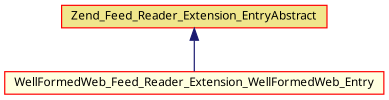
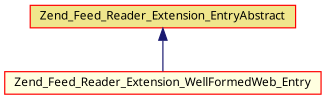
node "WellFormedWeb_Feed_Reader_Extension_WellFormedWeb_Entry": label "WellFormedWeb_Feed_Reader_Extension_WellFormedWeb_Entry" -> "Zend_Feed_Reader_Extension_WellFormedWeb_Entry"
